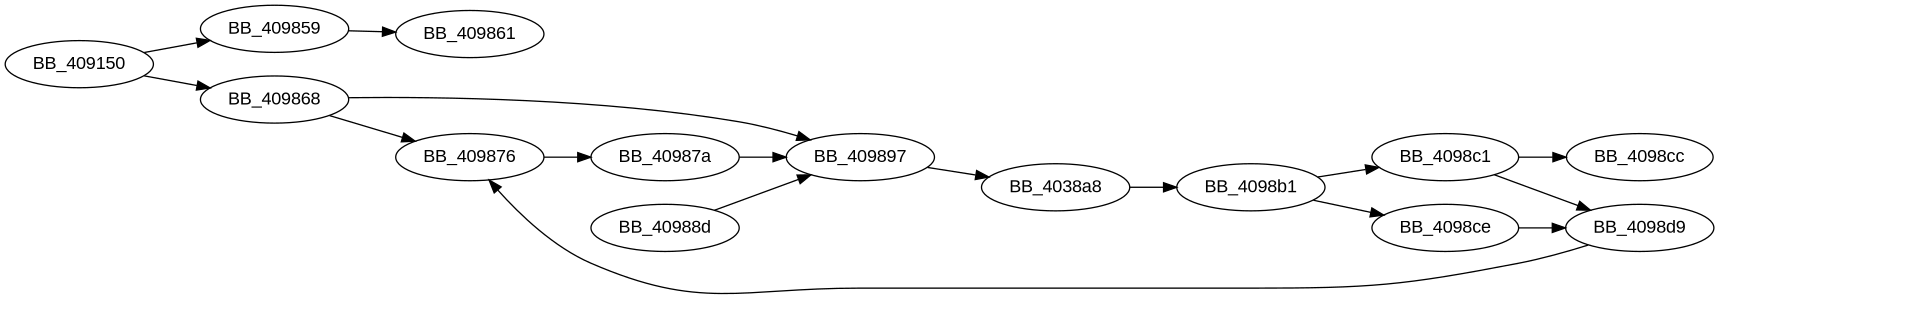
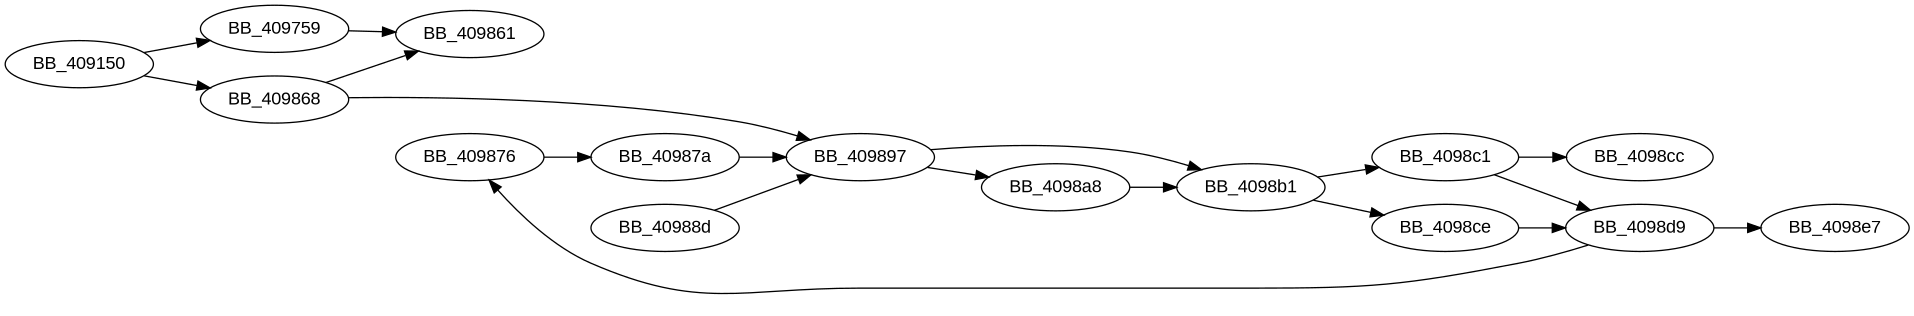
node "BB_409859": label "BB_409859" -> "BB_409759"
edge "BB_409868" -> "BB_409876": now "BB_409868" -> "BB_409861"
edge "BB_409897" -> "BB_4098b1": added
node "BB_4038a8": label "BB_4038a8" -> "BB_4098a8"
node "BB_4098e7": added
